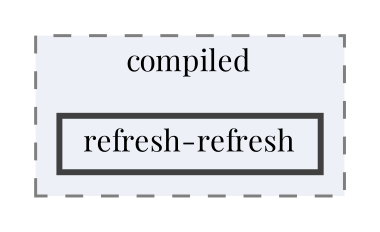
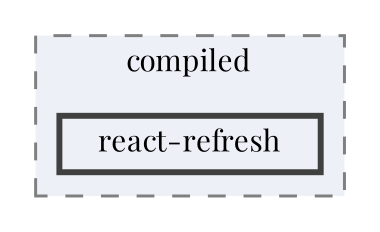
node "refresh-refresh": label "refresh-refresh" -> "react-refresh"
